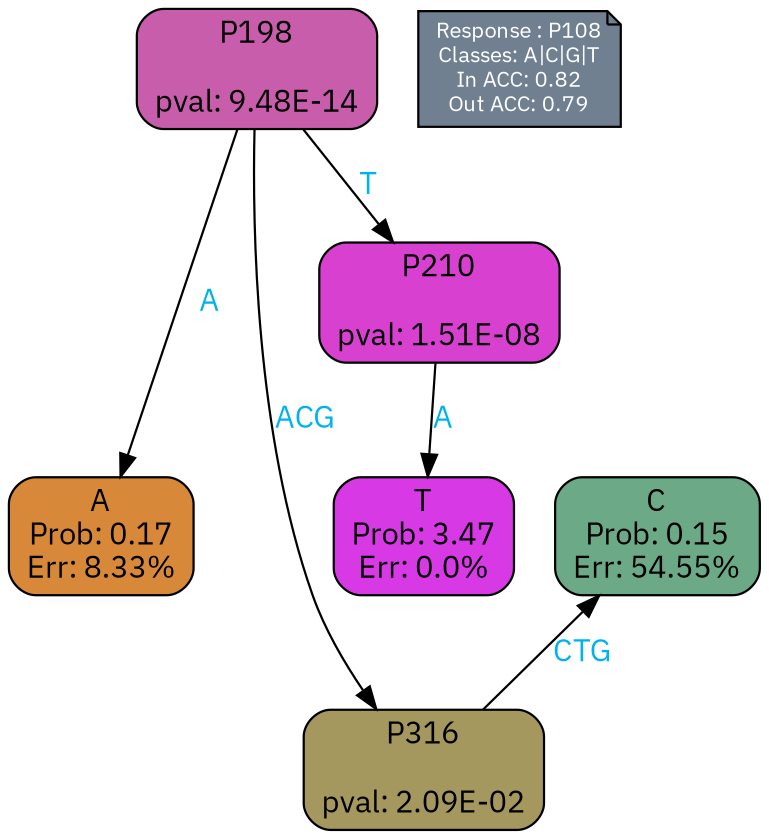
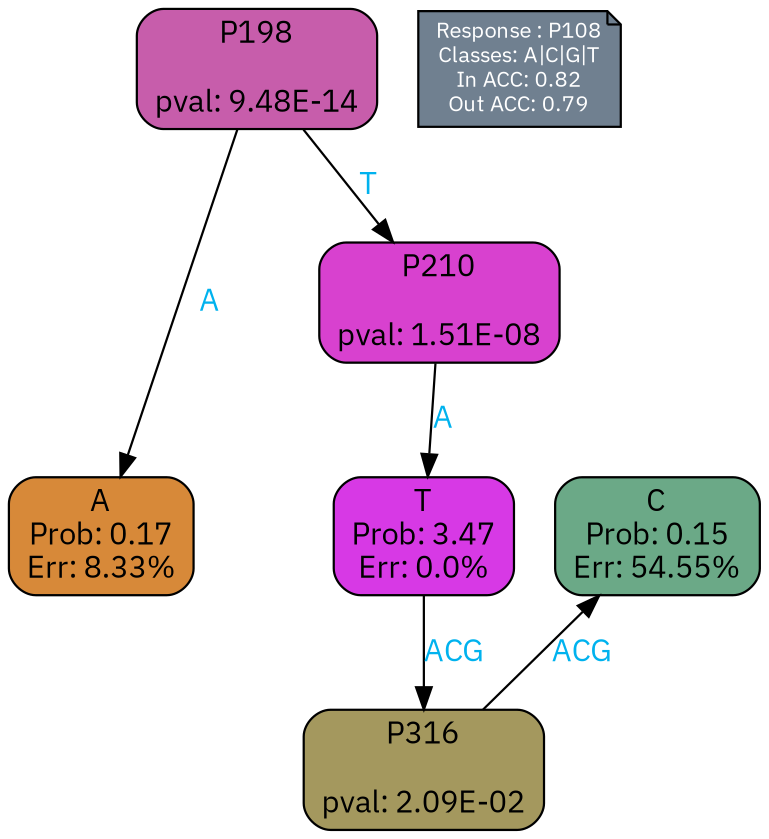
edge "P198 pval: 9.48E-14" -> "P316 pval: 2.09E-02": now "T Prob: 3.47 Err: 0.0%" -> "P316 pval: 2.09E-02"
edge "P316 pval: 2.09E-02" -> "C Prob: 0.15 Err: 54.55%": label "CTG" -> "ACG"
